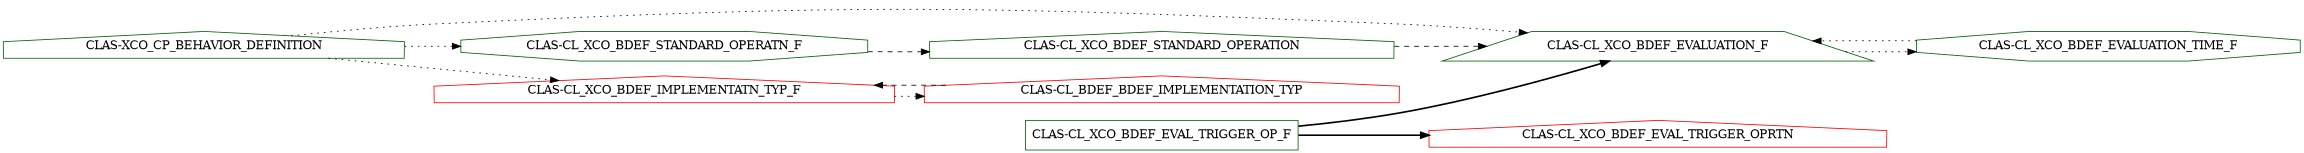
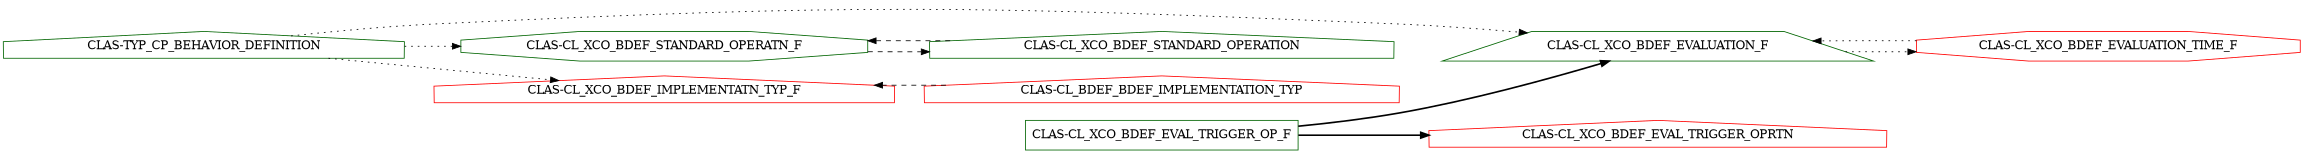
node "CLAS-XCO_CP_BEHAVIOR_DEFINITION": label "CLAS-XCO_CP_BEHAVIOR_DEFINITION" -> "CLAS-TYP_CP_BEHAVIOR_DEFINITION"
edge "CLAS-CL_XCO_BDEF_STANDARD_OPERATION" -> "CLAS-CL_XCO_BDEF_EVALUATION_F": now "CLAS-CL_XCO_BDEF_STANDARD_OPERATION" -> "CLAS-CL_XCO_BDEF_STANDARD_OPERATN_F"
node "CLAS-CL_XCO_BDEF_EVALUATION_TIME_F": color darkgreen -> red
edge "CLAS-CL_XCO_BDEF_IMPLEMENTATN_TYP_F" -> "CLAS-CL_BDEF_BDEF_IMPLEMENTATION_TYP": removed
